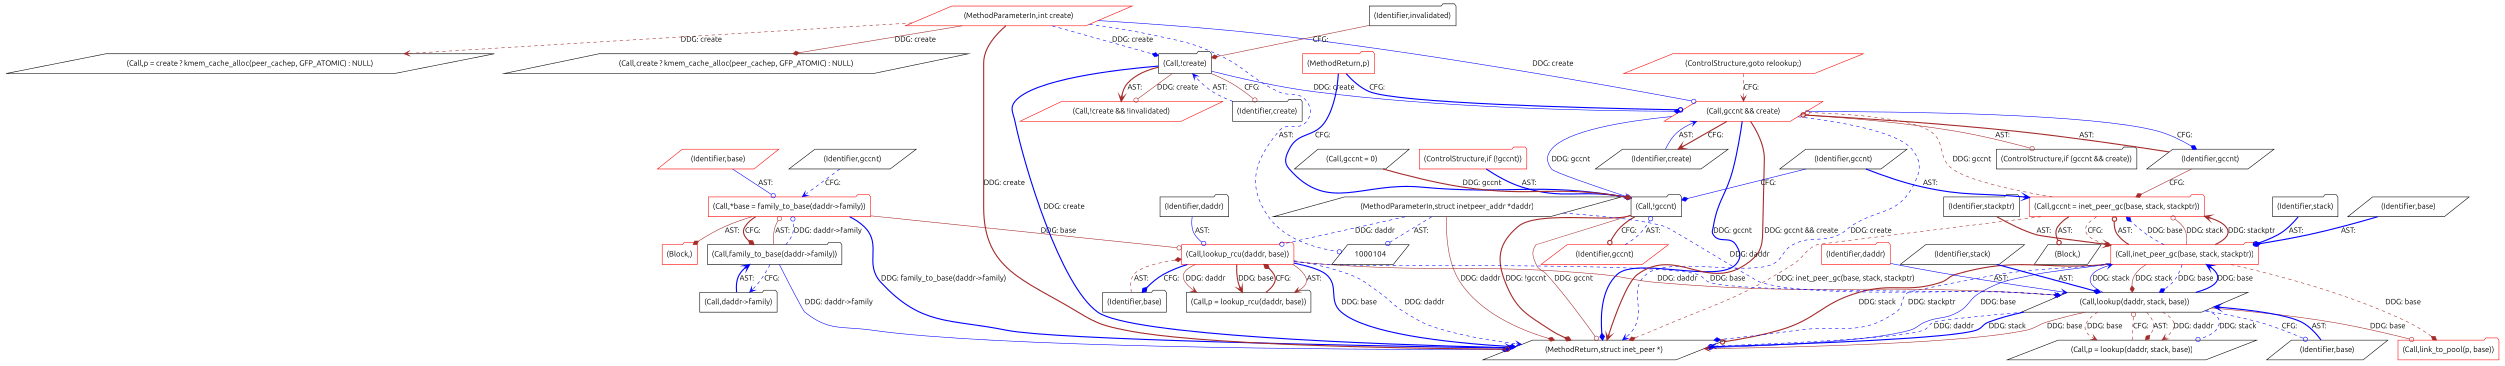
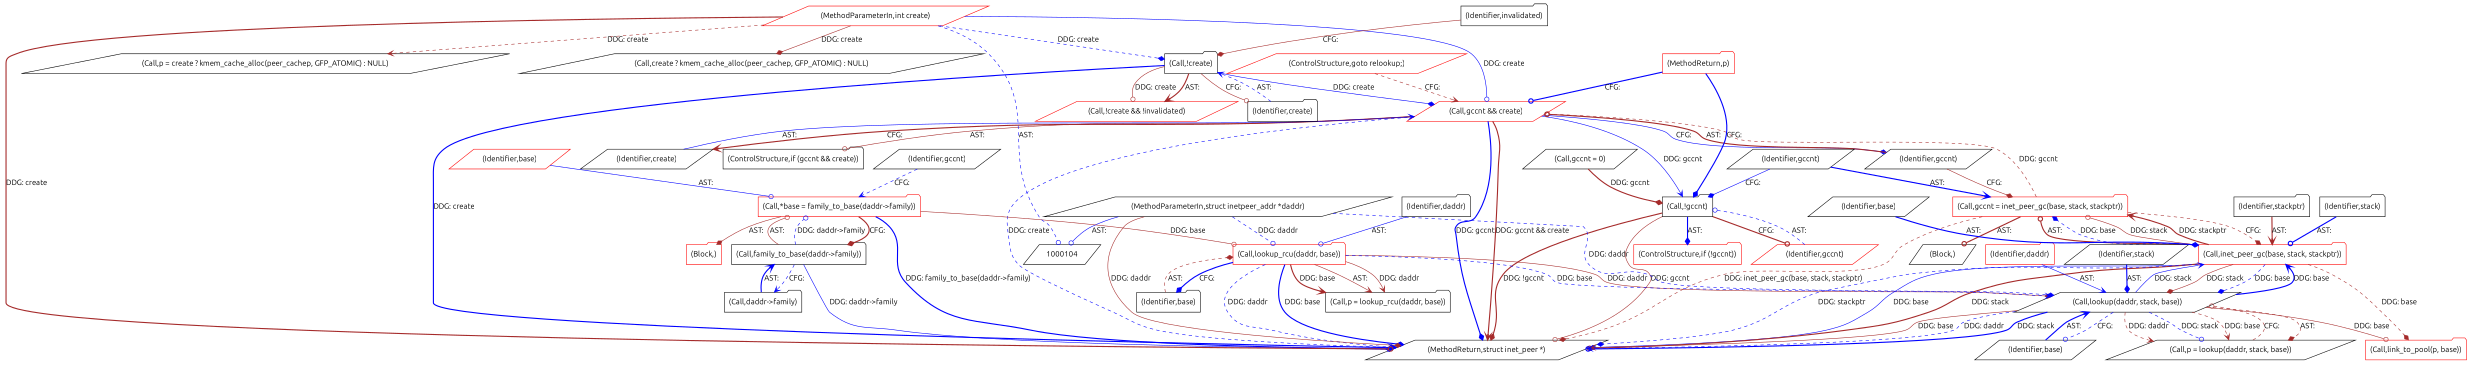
edge "(ControlStructure,if (!gccnt))" -> "(Call,!gccnt)": reversed
edge "(MethodParameterIn,struct inetpeer_addr *daddr)" -> "1000104": style dashed -> solid
edge "(Call,p = lookup_rcu(daddr, base))" -> "(Call,lookup_rcu(daddr, base))": removed, label "CFG:"
